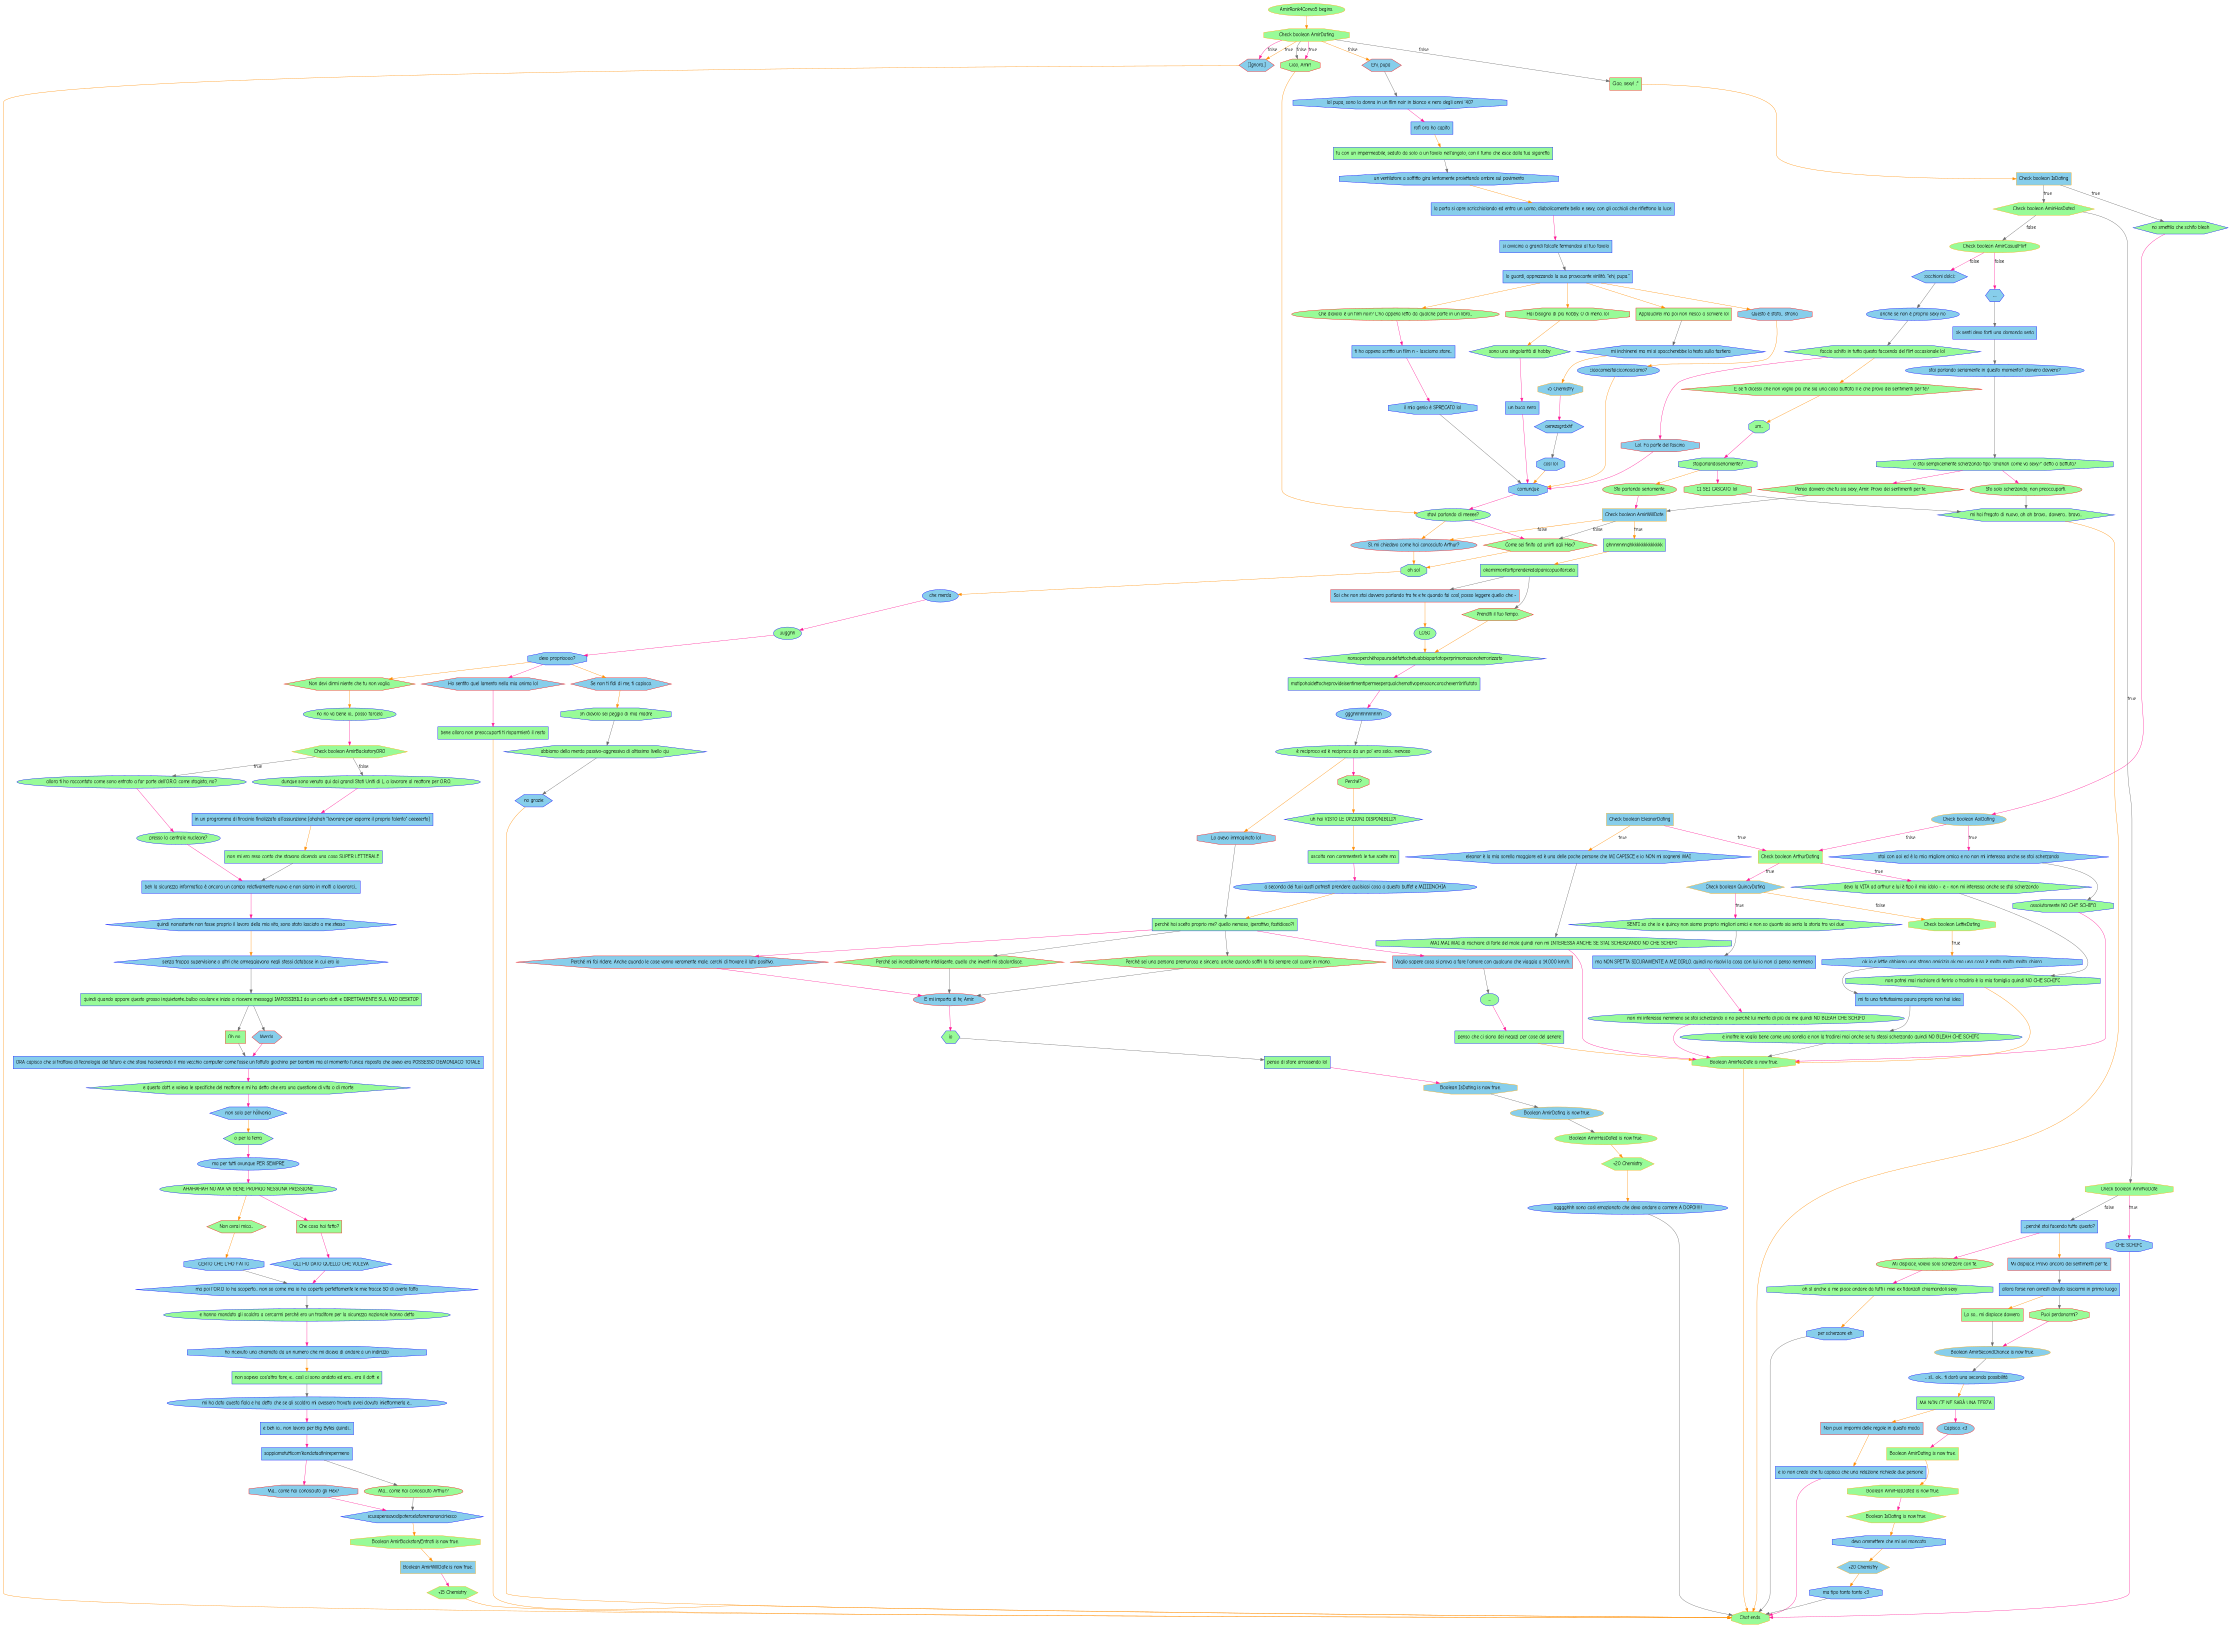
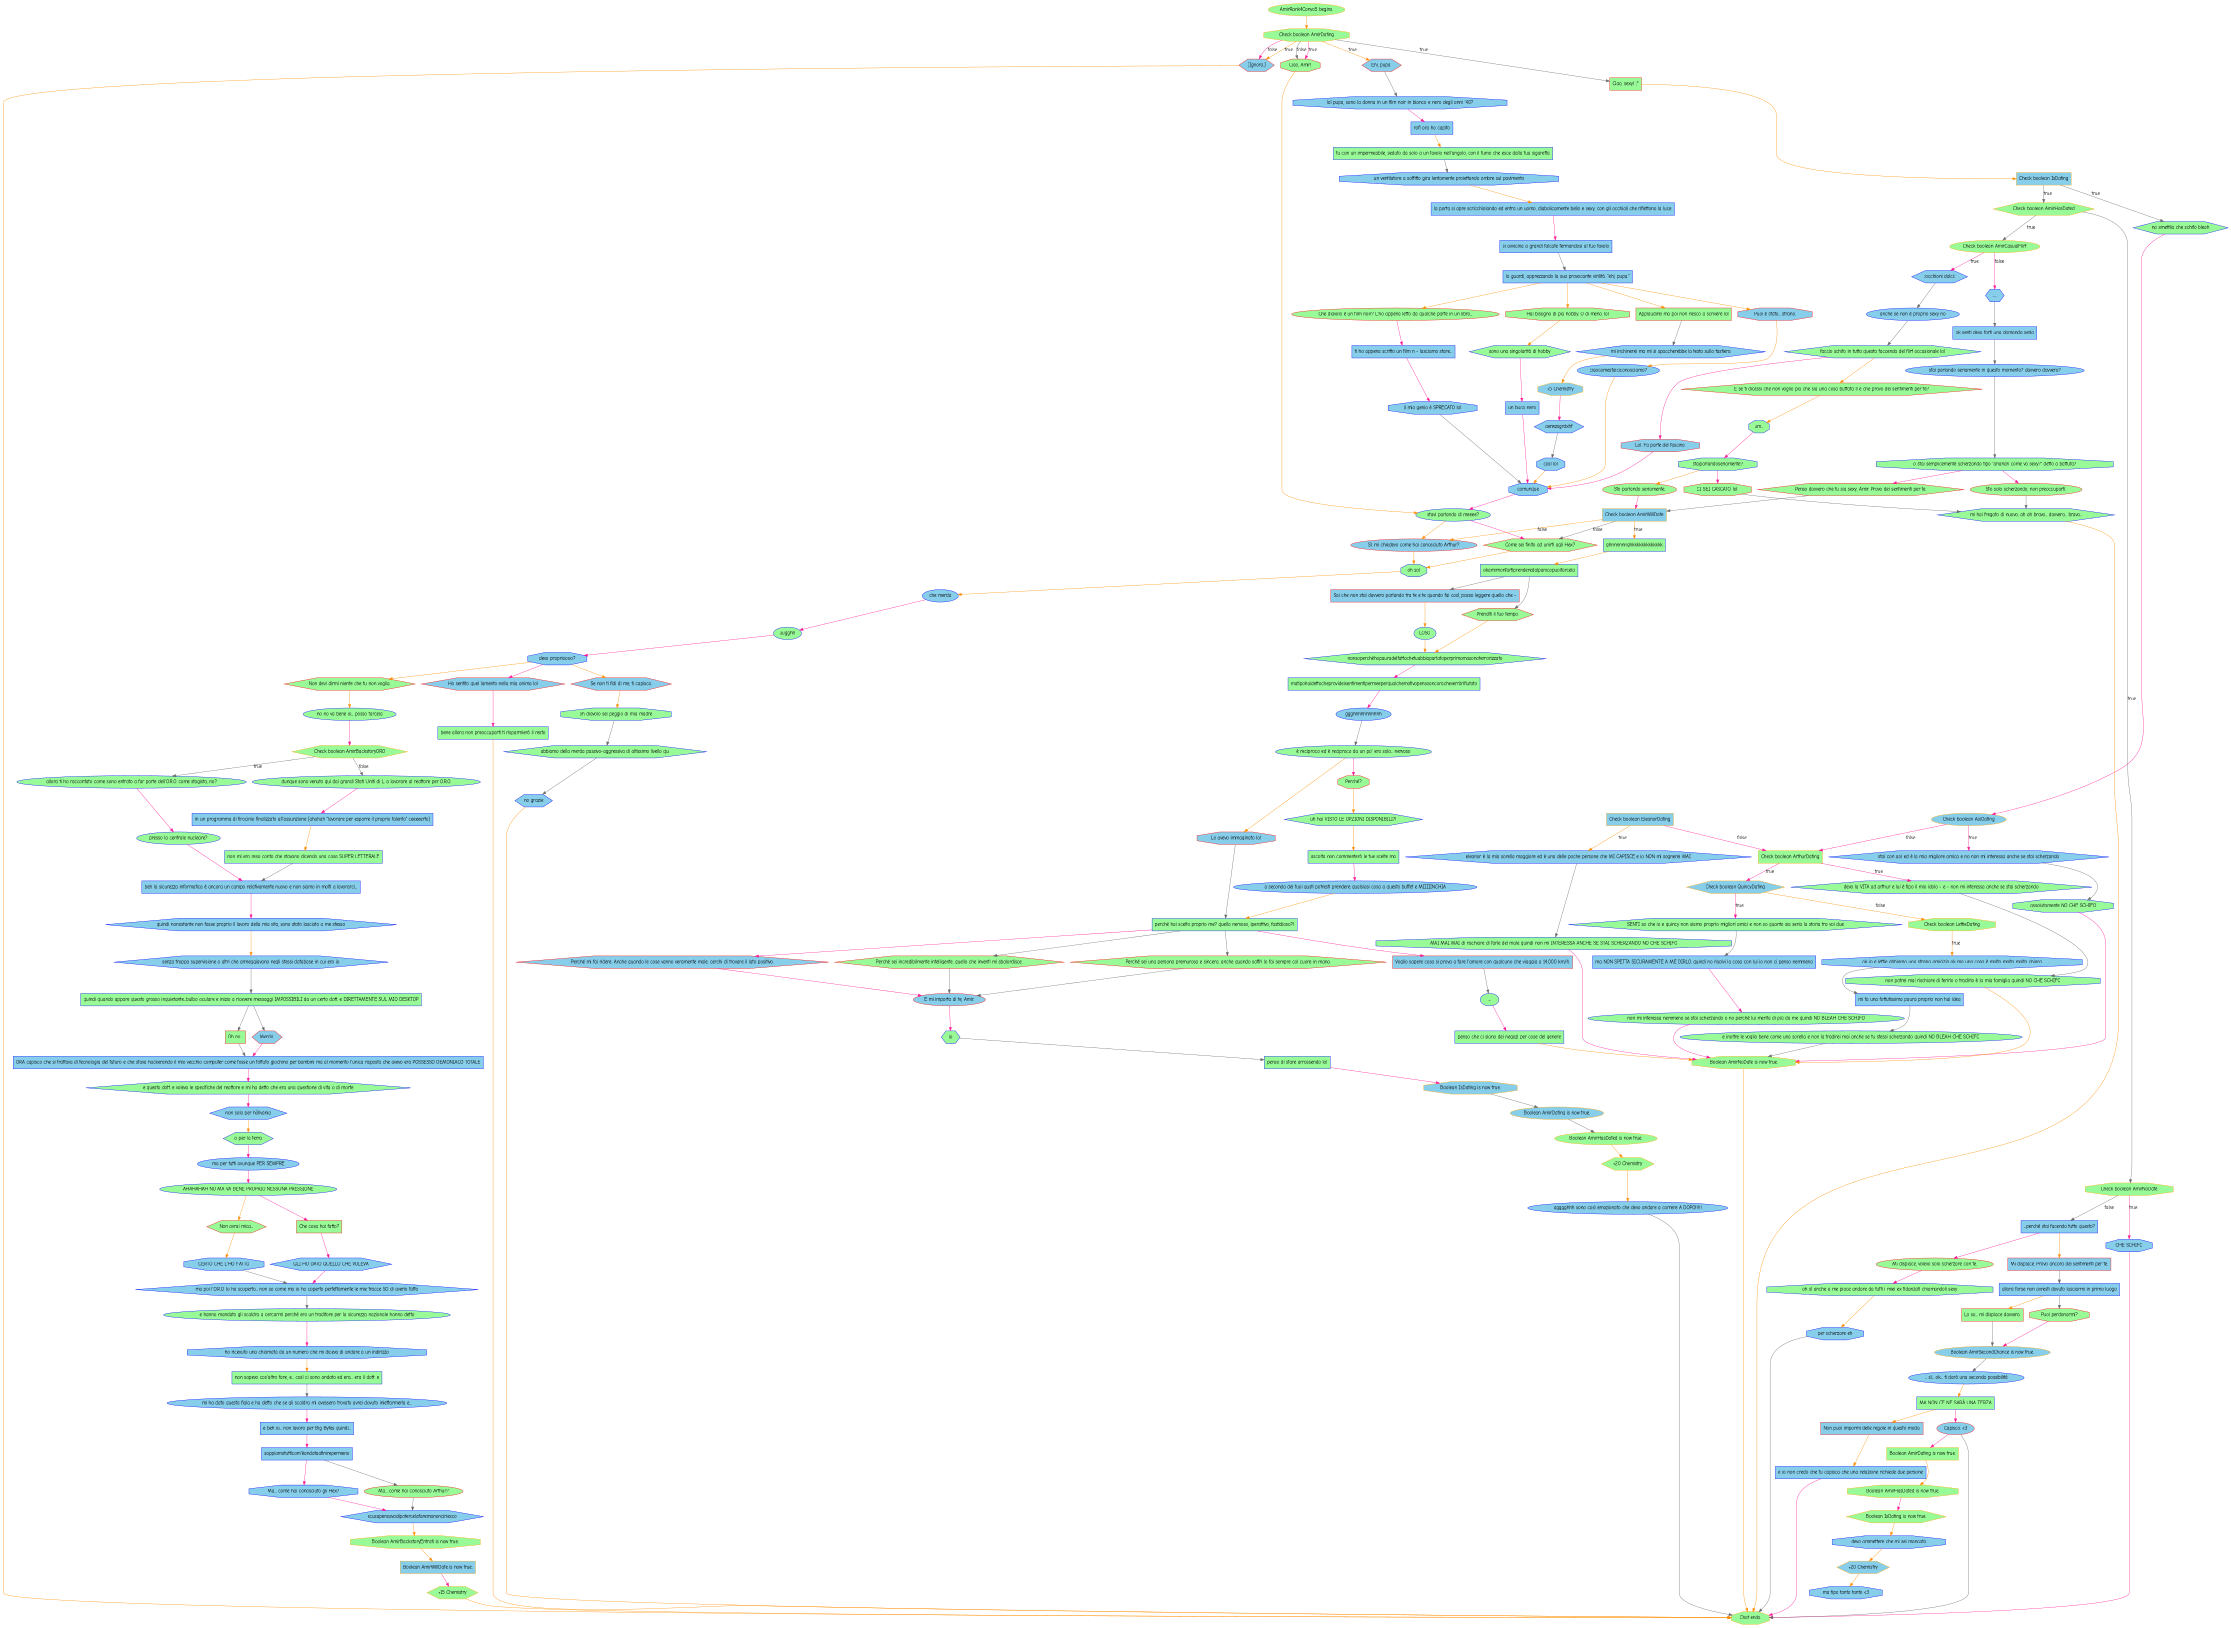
edge "Check boolean AmirDating" -> "Ehi, pupa!": label "false" -> "true"
edge "Check boolean AmirDating" -> "Ciao, sexy! ;*": label "false" -> "true"
edge "Check boolean AmirHasDated" -> "Check boolean AmirCasualFlirt": label "false" -> "true"
edge "Check boolean AmirCasualFlirt" -> "::occhioni dolci::": label "false" -> "true"
node "Questo è stato... strano.": label "Questo è stato... strano." -> "Puoi è stato... strano."
edge "Check boolean EleanorDating" -> "Check boolean ArthurDating": label "true" -> "false"
node "Ma... come hai conosciuto gli Hex?": color red -> blue
edge "ma tipo tanto tanto <3" -> "Chat ends.": now "Capisco. <3" -> "Chat ends."
